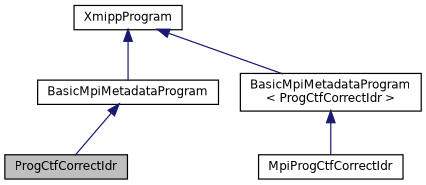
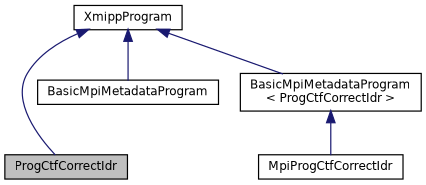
edge "ProgCtfCorrectIdr" -> "BasicMpiMetadataProgram": now "ProgCtfCorrectIdr" -> "XmippProgram"
